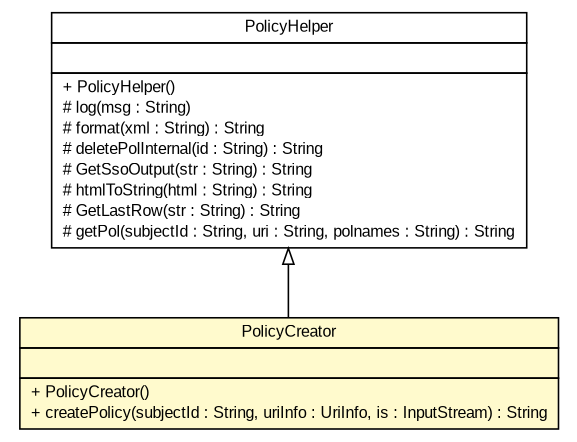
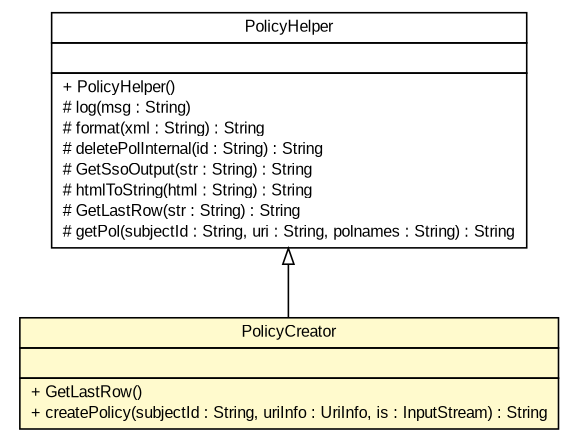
node "PolicyCreator": text "+ PolicyCreator()" -> "+ GetLastRow()"
